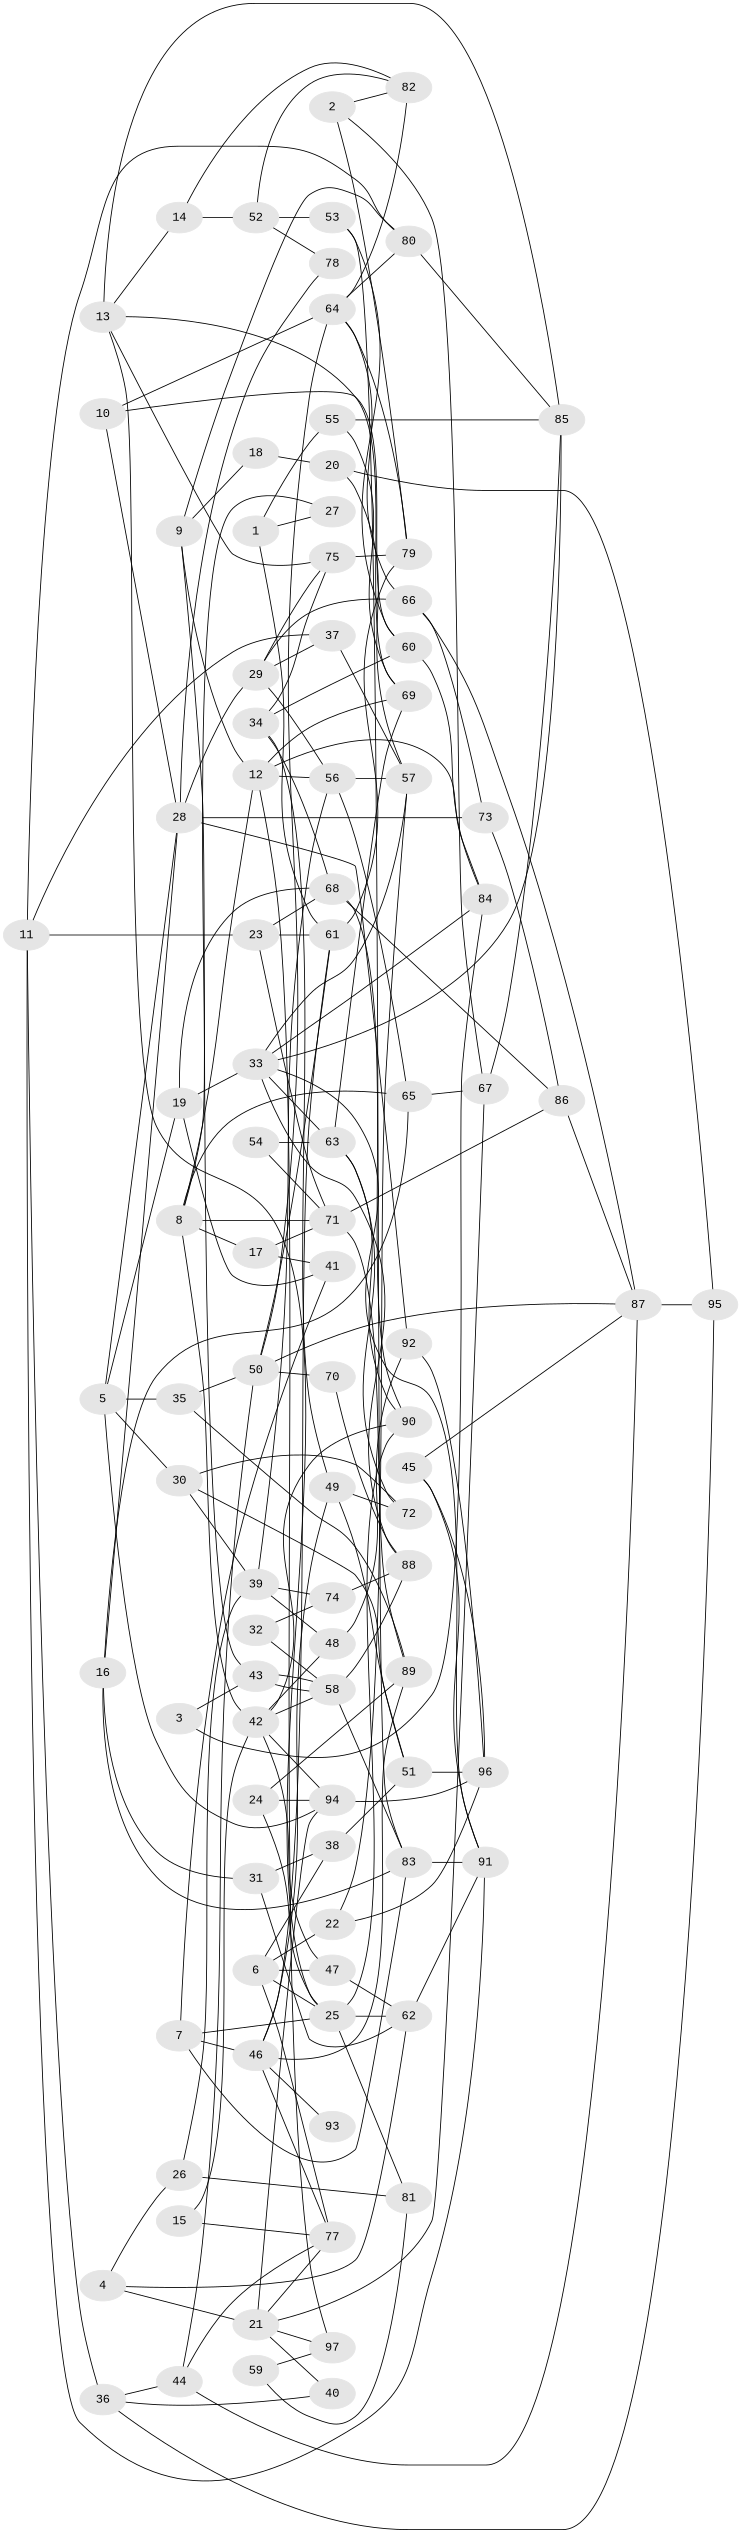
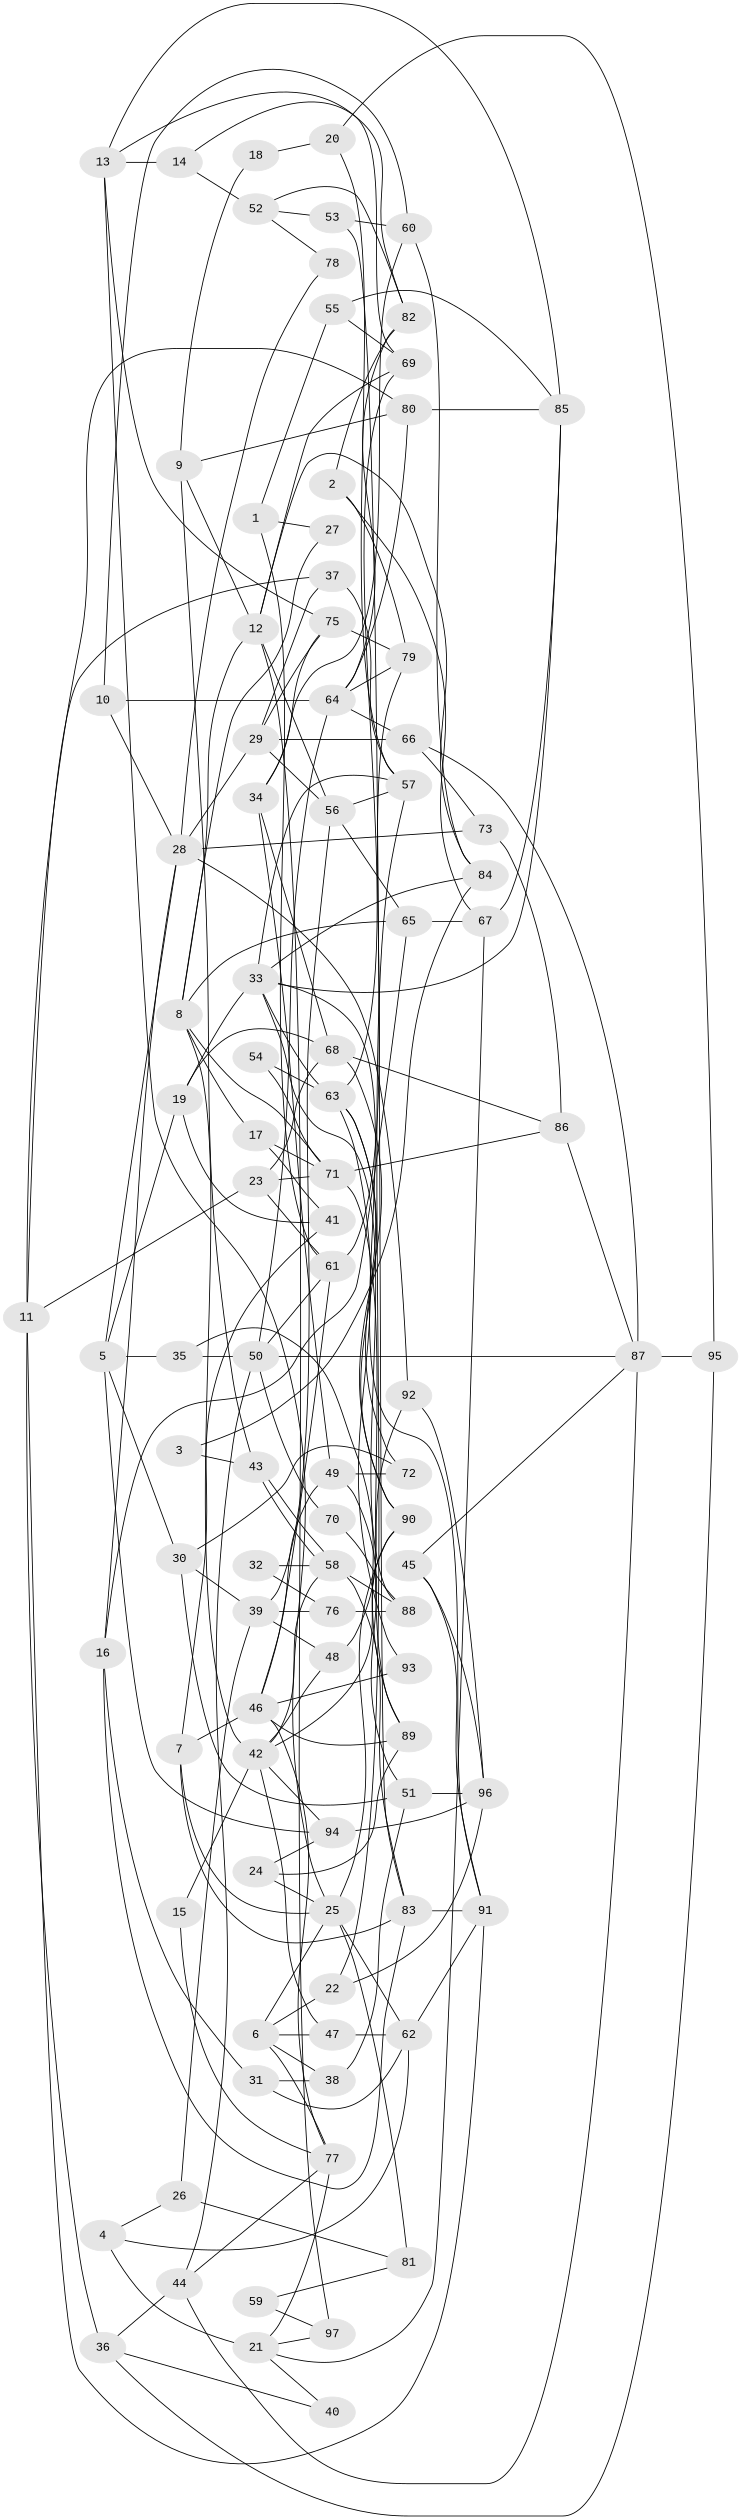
edge "63" -- "93": added
node "74": label "74" -> "76"
edge "94" -- "21": removed
